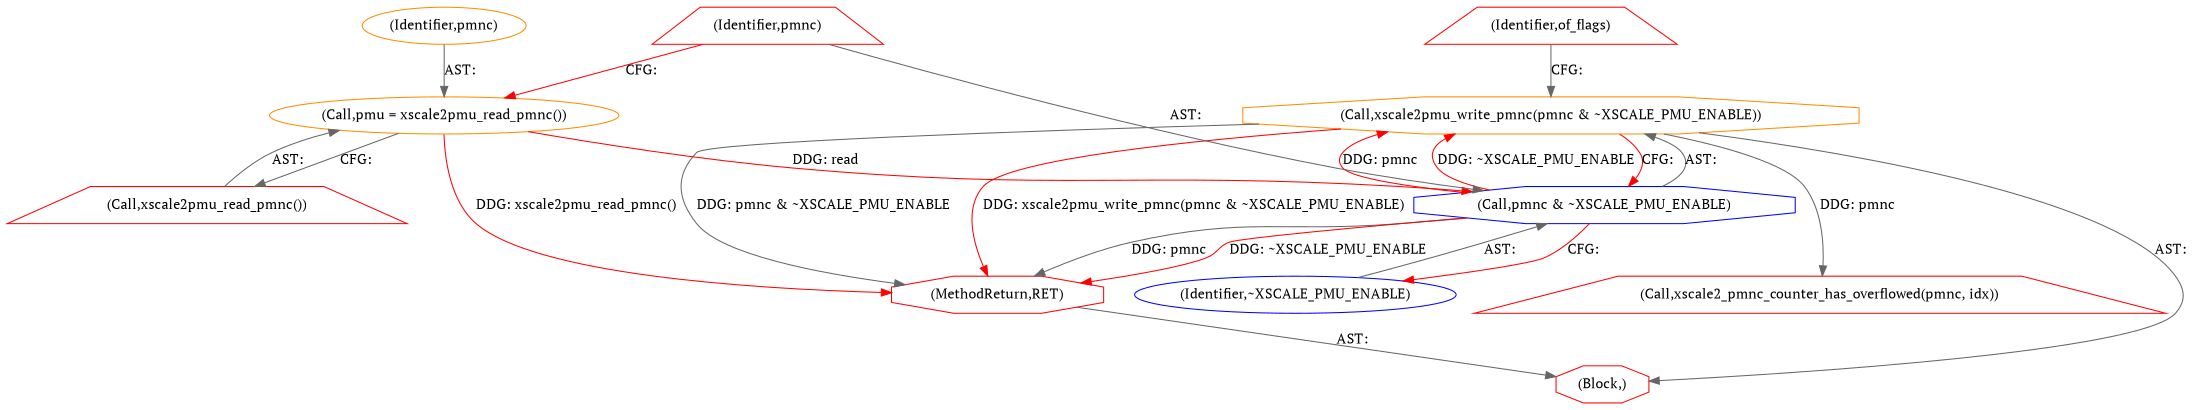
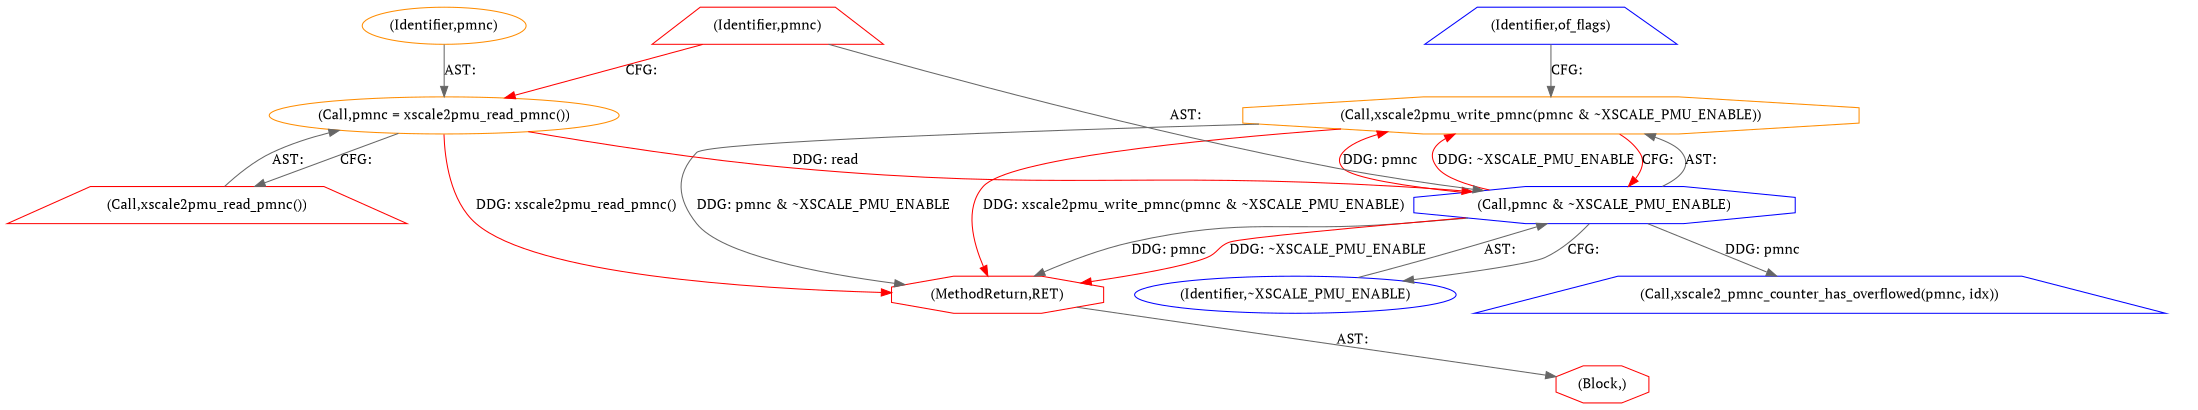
node "(Identifier,of_flags)": color red -> blue
node "(Call,pmu = xscale2pmu_read_pmnc())": label "(Call,pmu = xscale2pmu_read_pmnc())" -> "(Call,pmnc = xscale2pmu_read_pmnc())"
edge "(Call,xscale2pmu_write_pmnc(pmnc & ~XSCALE_PMU_ENABLE))" -> "(Call,xscale2_pmnc_counter_has_overflowed(pmnc, idx))": now "(Call,pmnc & ~XSCALE_PMU_ENABLE)" -> "(Call,xscale2_pmnc_counter_has_overflowed(pmnc, idx))"
edge "(Call,pmnc & ~XSCALE_PMU_ENABLE)" -> "(Identifier,~XSCALE_PMU_ENABLE)": color red -> gray40
node "(Call,xscale2_pmnc_counter_has_overflowed(pmnc, idx))": color red -> blue
edge "(Call,xscale2pmu_write_pmnc(pmnc & ~XSCALE_PMU_ENABLE))" -> "(Block,)": removed, label "AST:"
